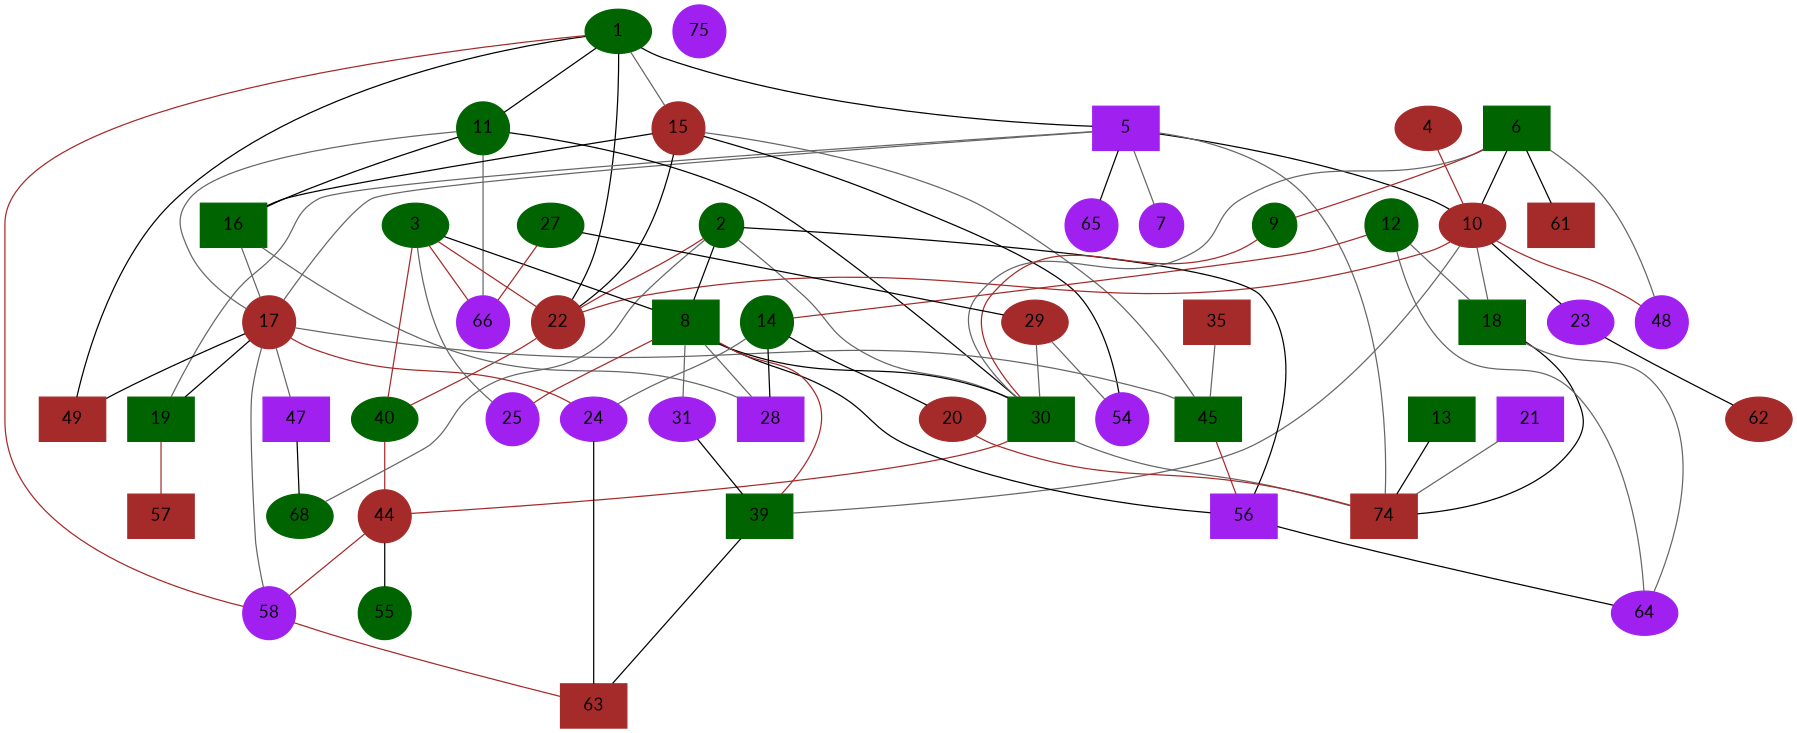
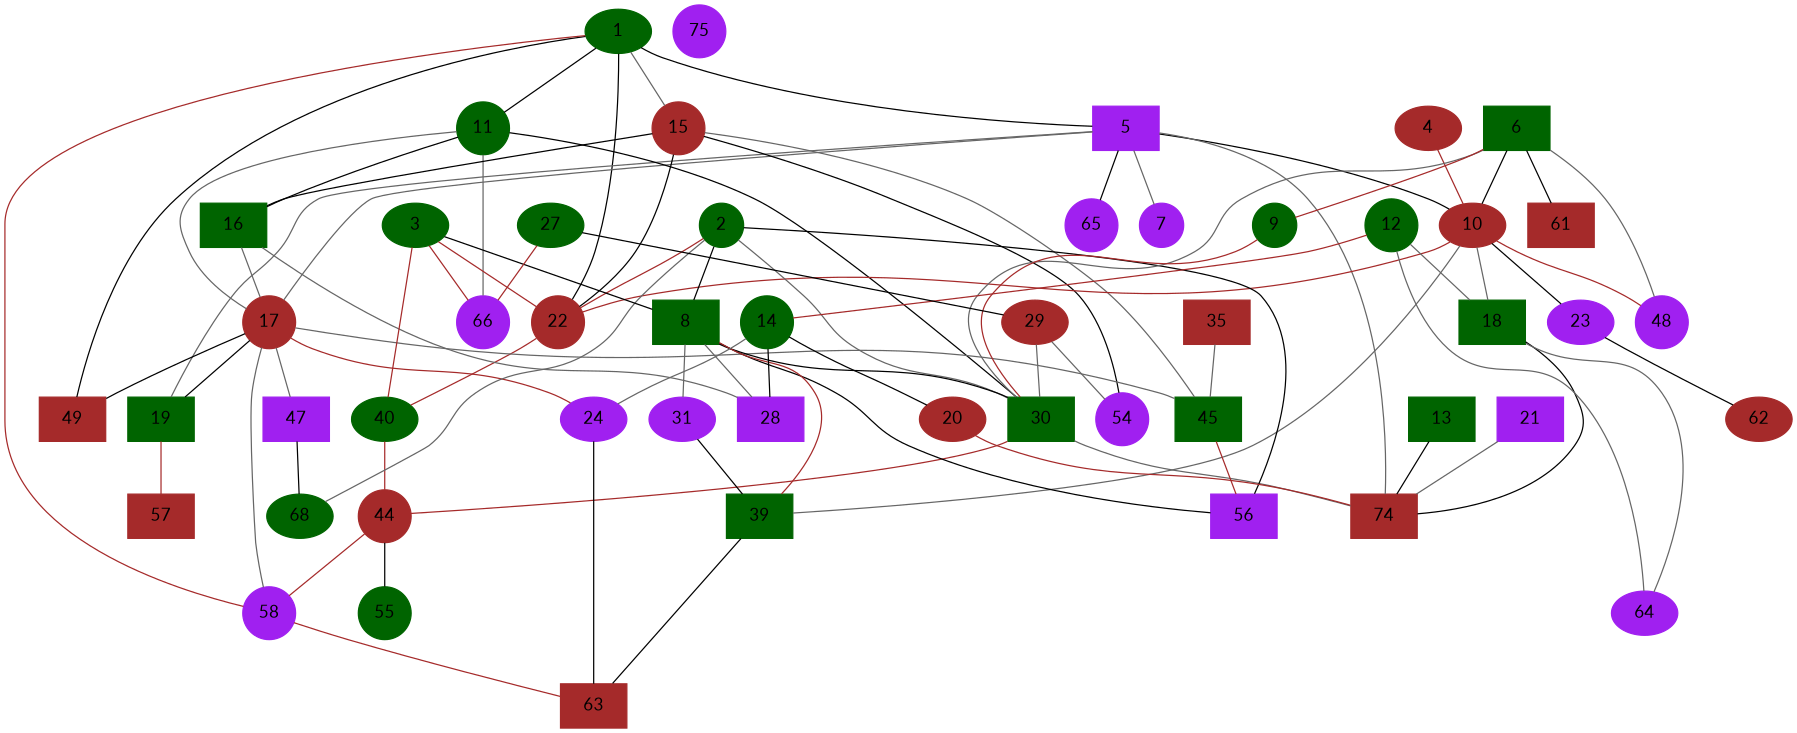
node "25": removed
edge "56" -- "64": removed
